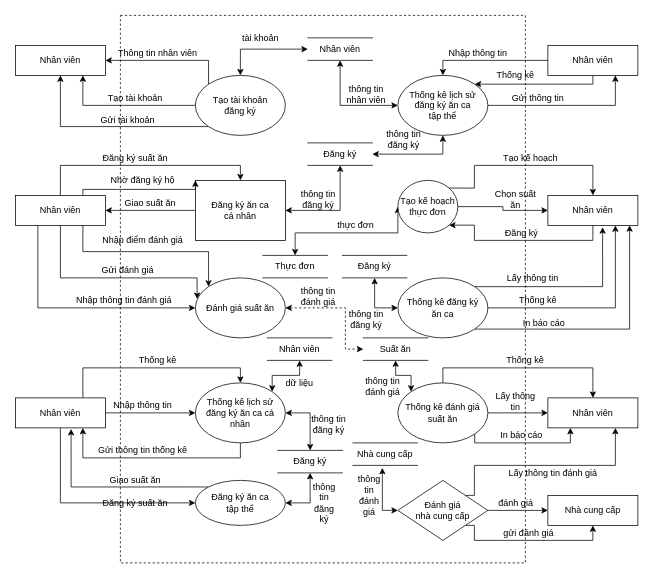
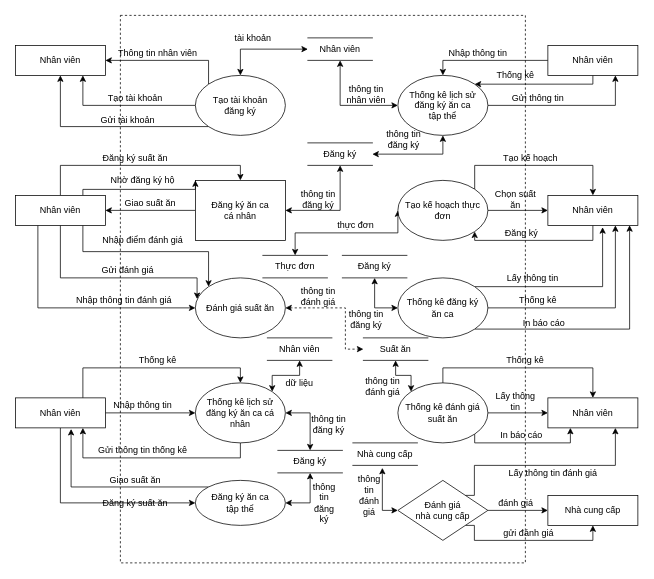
node "tài khoản": moved (261, 38) -> (253, 38)
node "Tạo kế hoạch thực đơn": size 60x53 -> 90x60
